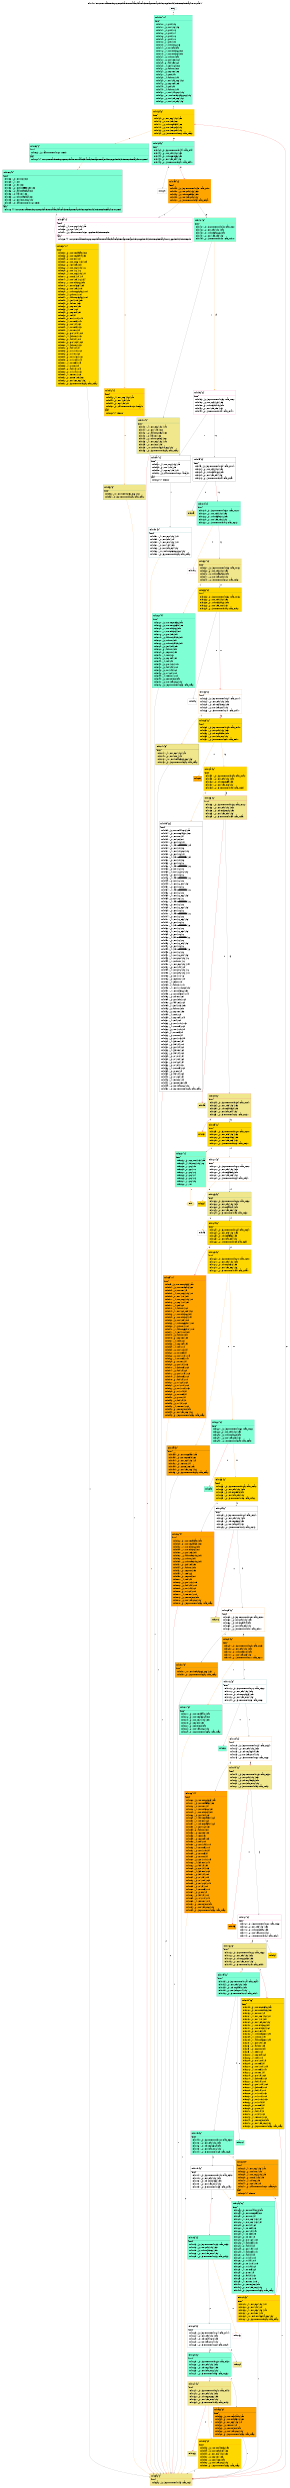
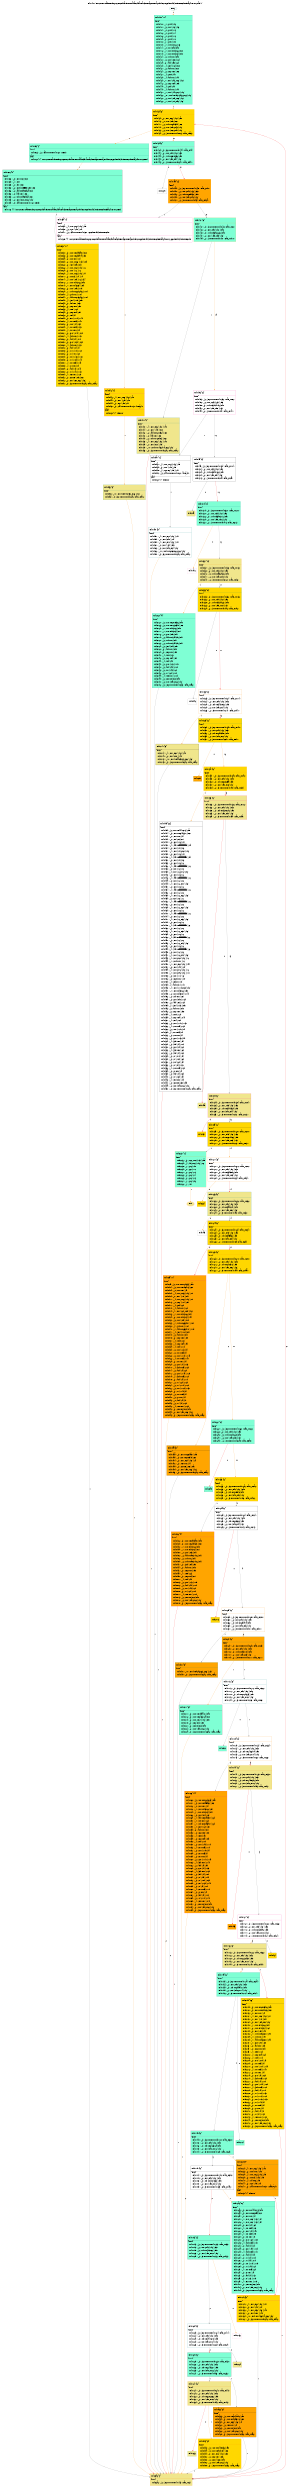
node "0x402075": fillcolor khaki -> gold
